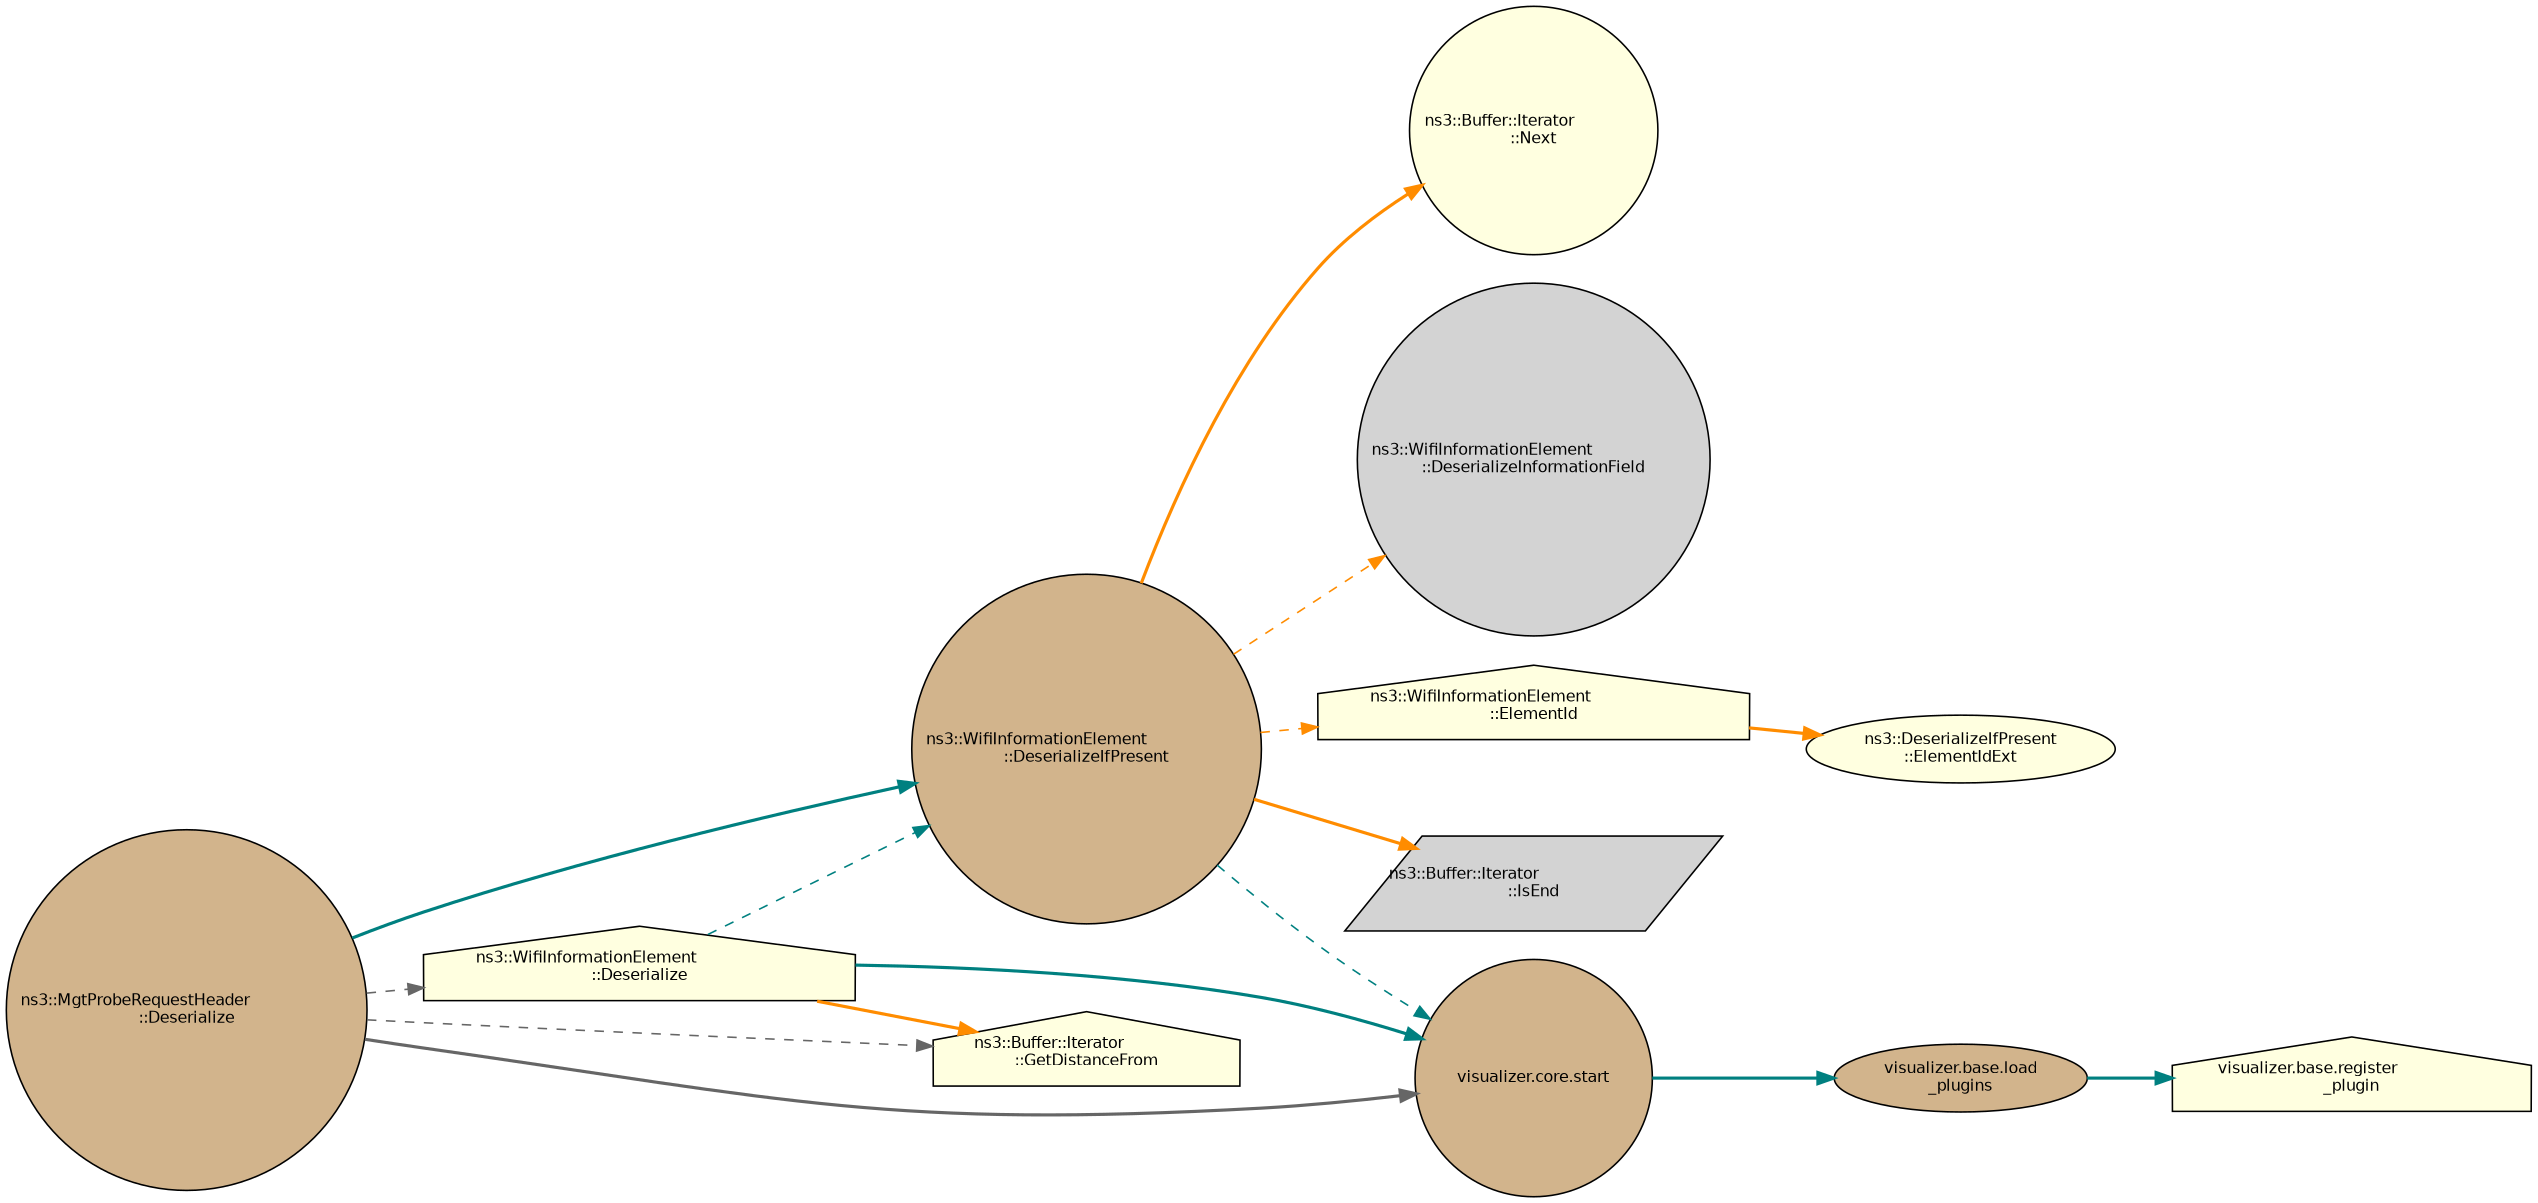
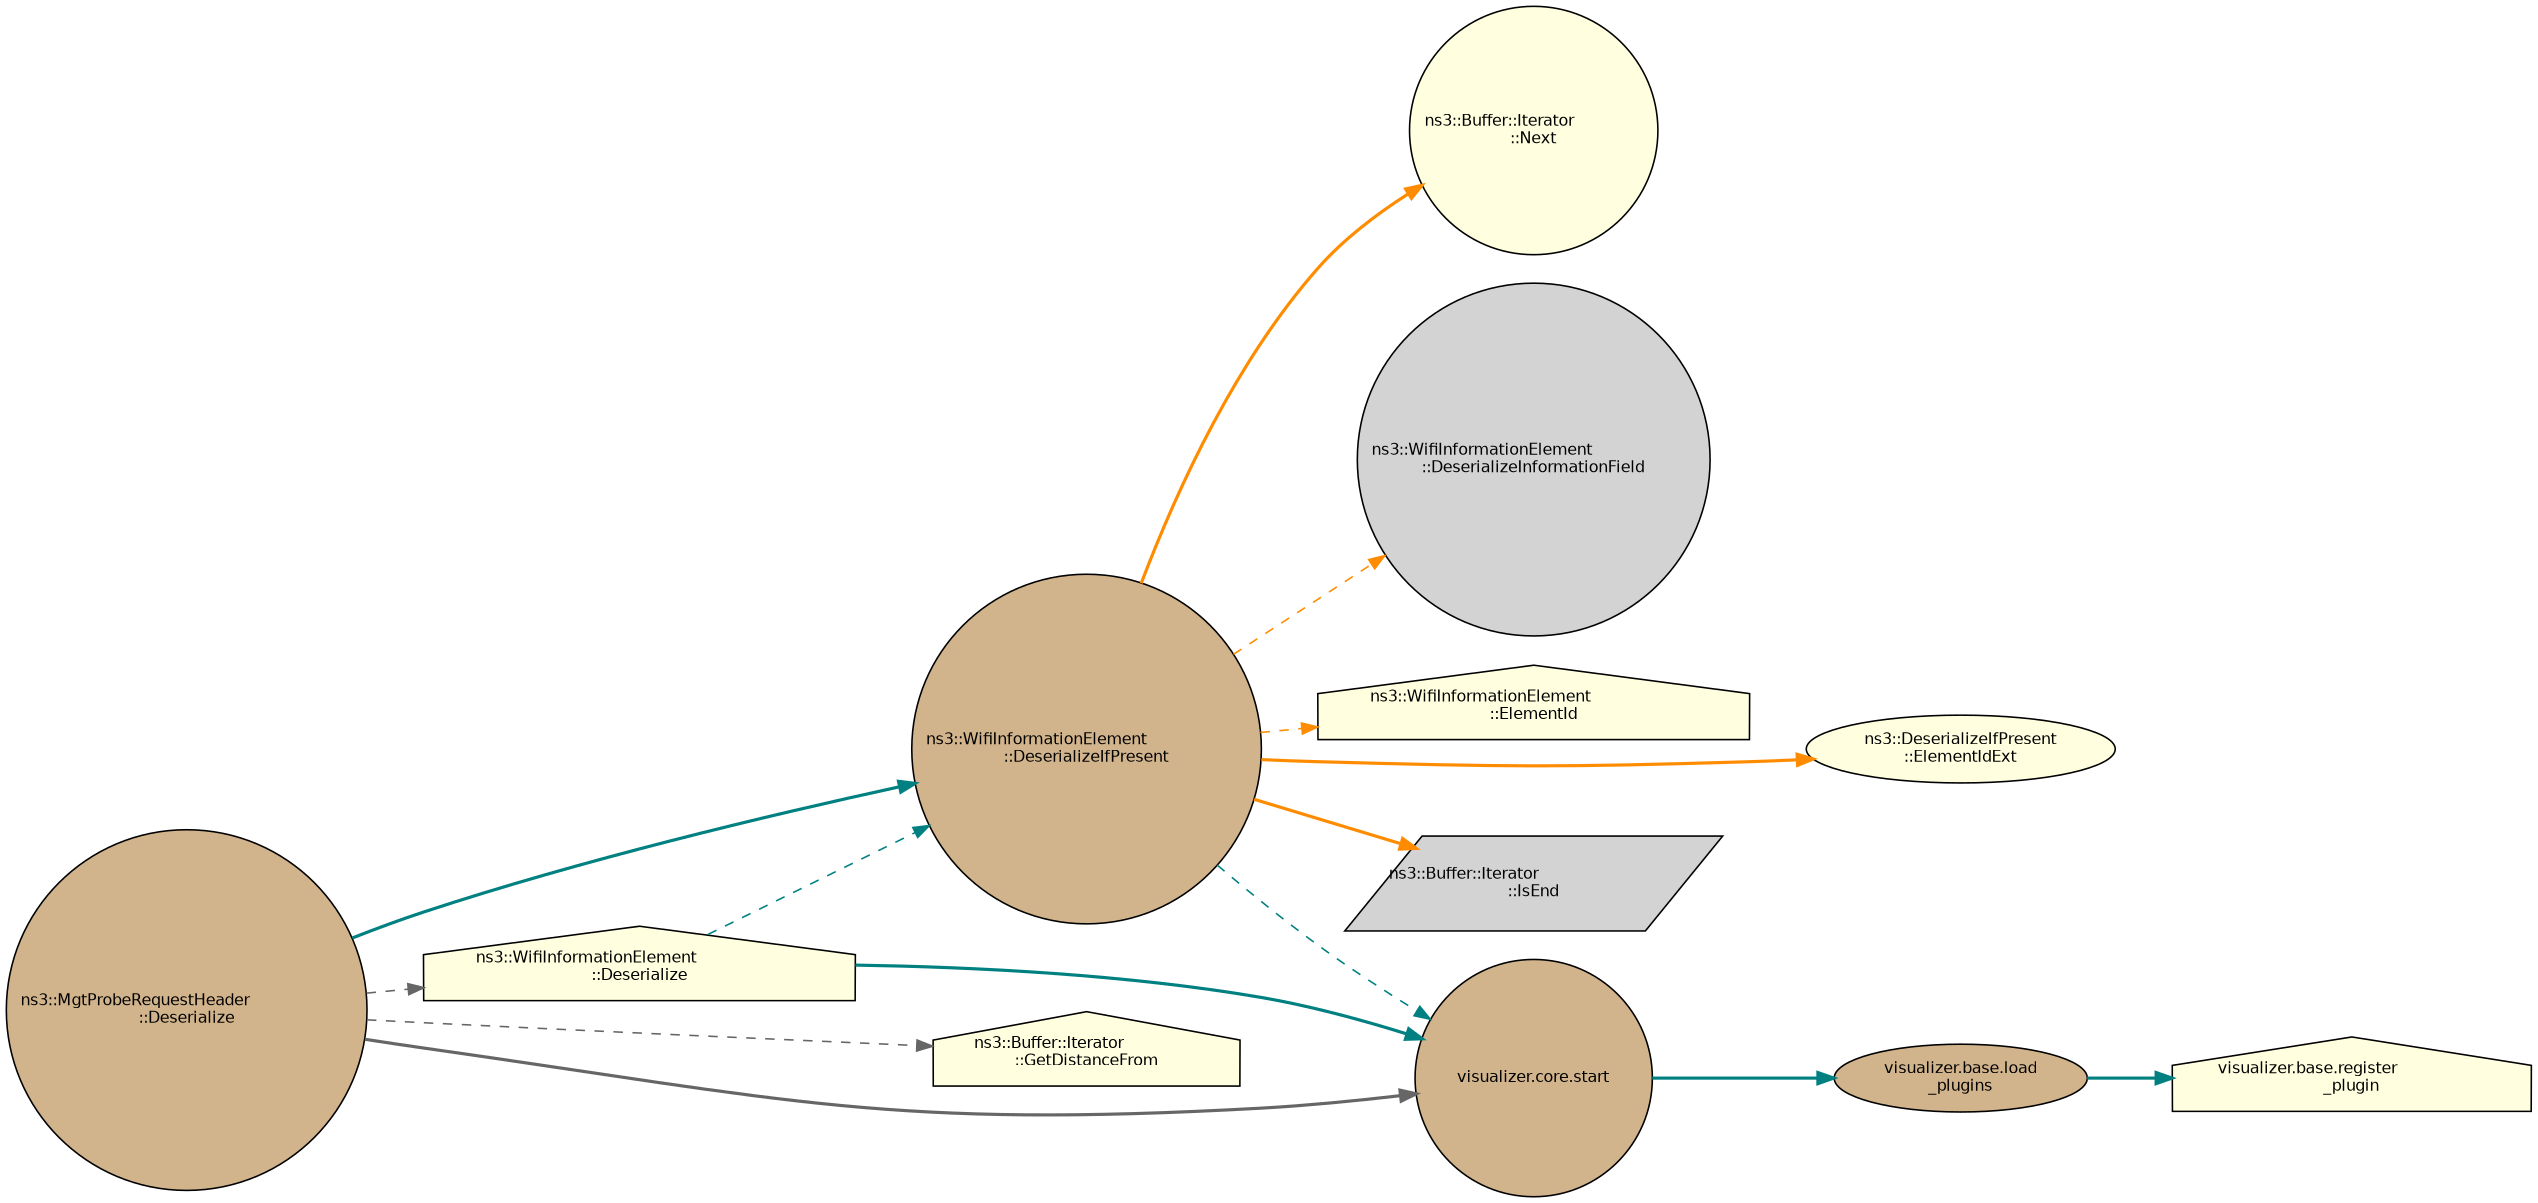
edge "ns3::WifiInformationElement ::ElementId" -> "ns3::DeserializeIfPresent ::ElementIdExt": now "ns3::WifiInformationElement ::DeserializeIfPresent" -> "ns3::DeserializeIfPresent ::ElementIdExt"
edge "ns3::WifiInformationElement ::Deserialize" -> "ns3::Buffer::Iterator ::GetDistanceFrom": removed
